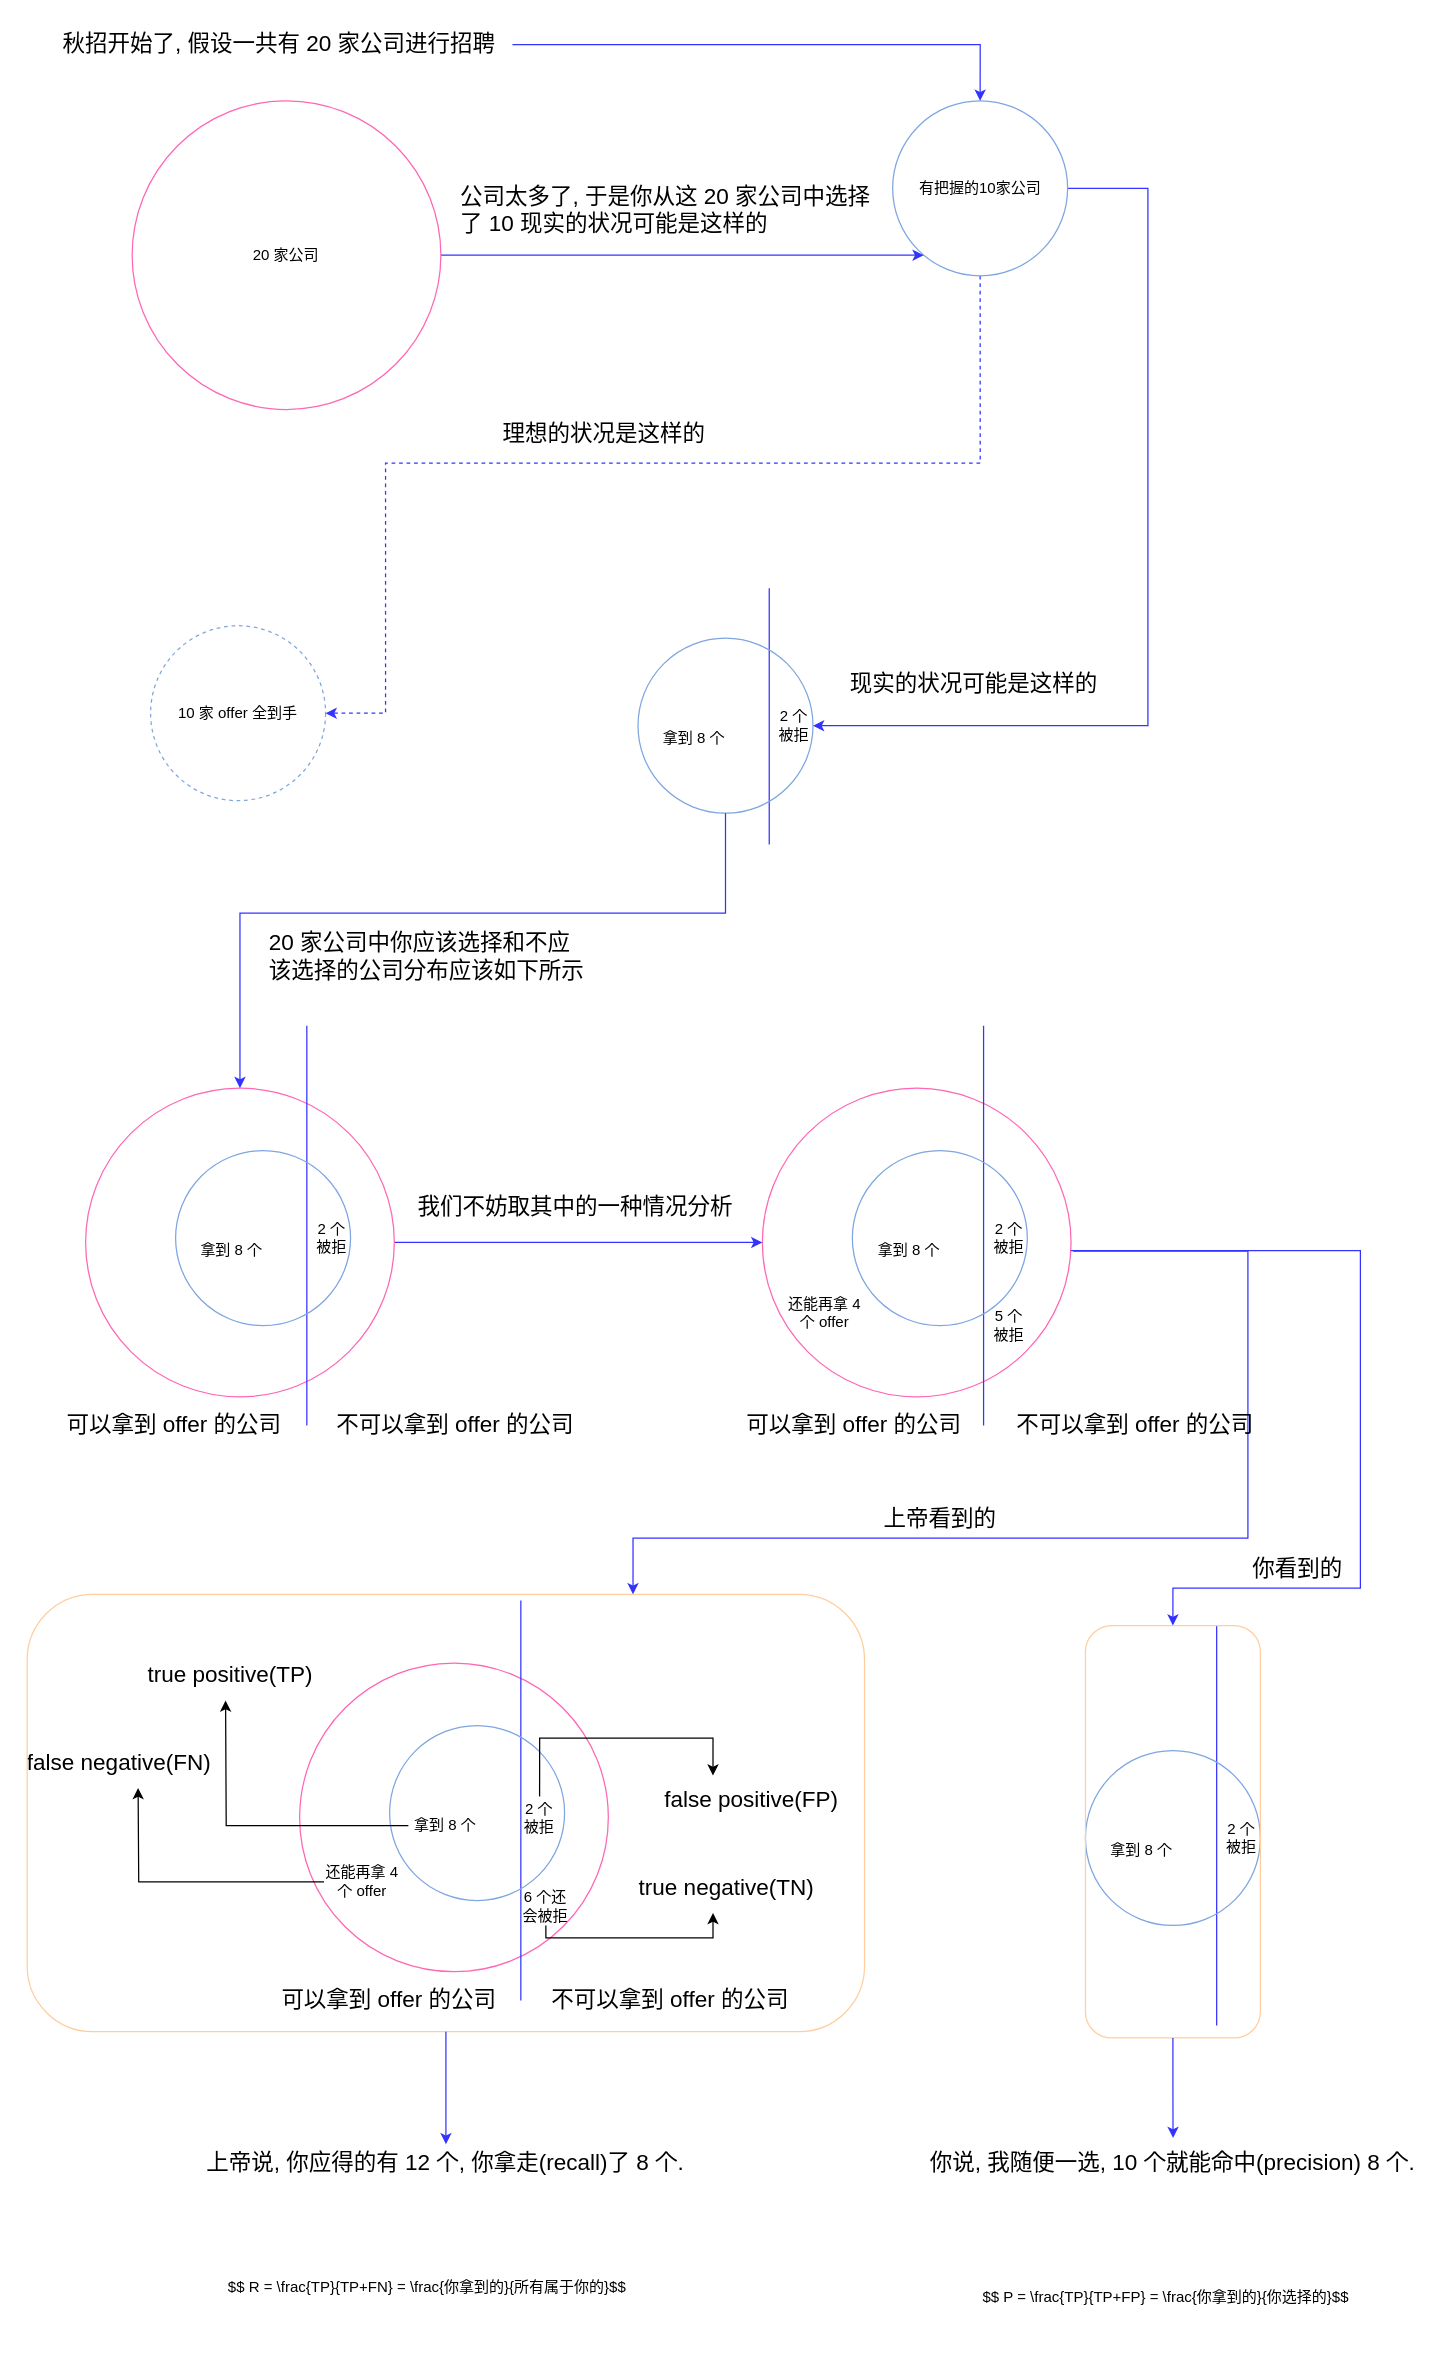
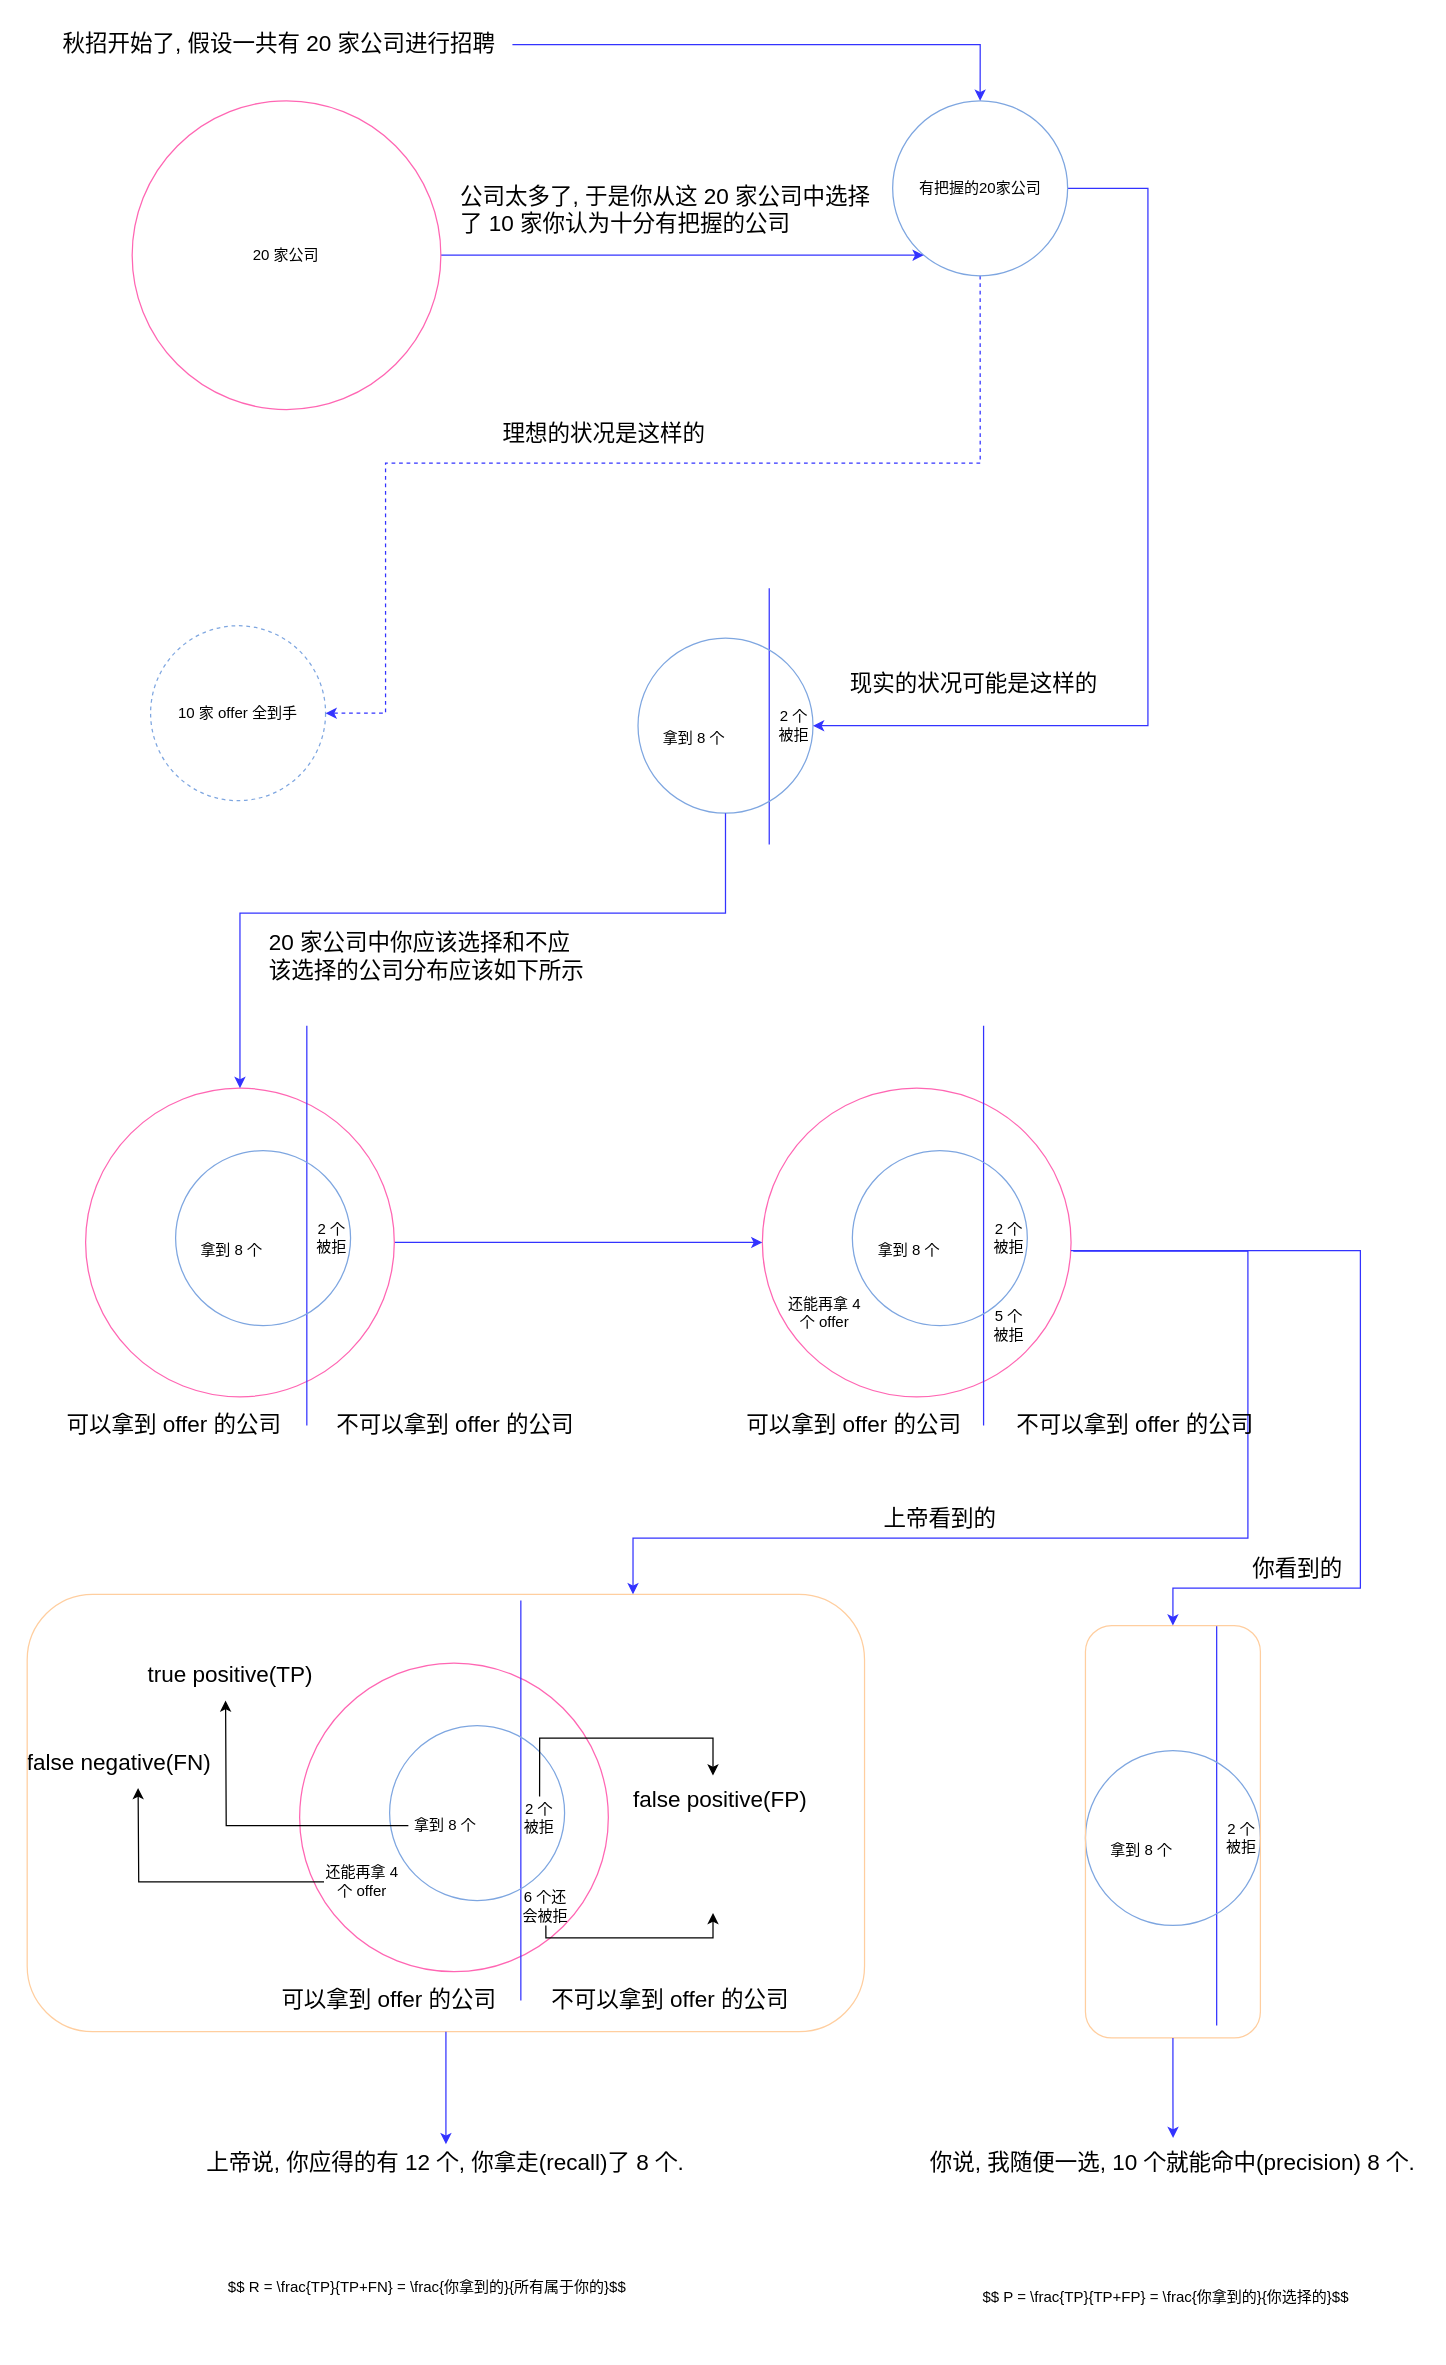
node "有把握的10家公司": label "有把握的10家公司" -> "有把握的20家公司"
node "公司太多了, 于是你从这 20 家公司中选择 了 10 现实的状况可能是这样的": label "公司太多了, 于是你从这 20 家公司中选择 了 10 现实的状况可能是这样的" -> "公司太多了, 于是你从这 20 家公司中选择 了 10 家你认为十分有把握的公司"
node "我们不妨取其中的一种情况分析": removed
node "false positive(FP)": moved (752, 1801) -> (721, 1801)
node "true negative(TN)": removed
